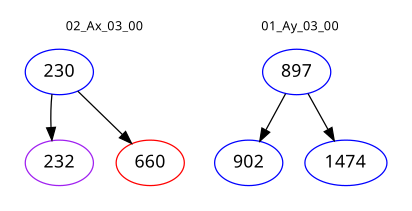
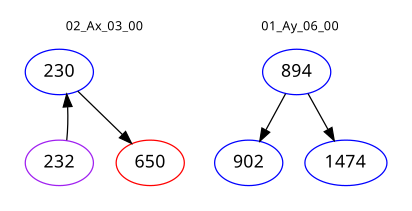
cluster "01_Ay_03_00": label "01_Ay_03_00" -> "01_Ay_06_00"
node "897": label "897" -> "894"
edge "230" -> "232": reversed
node "660": label "660" -> "650"
